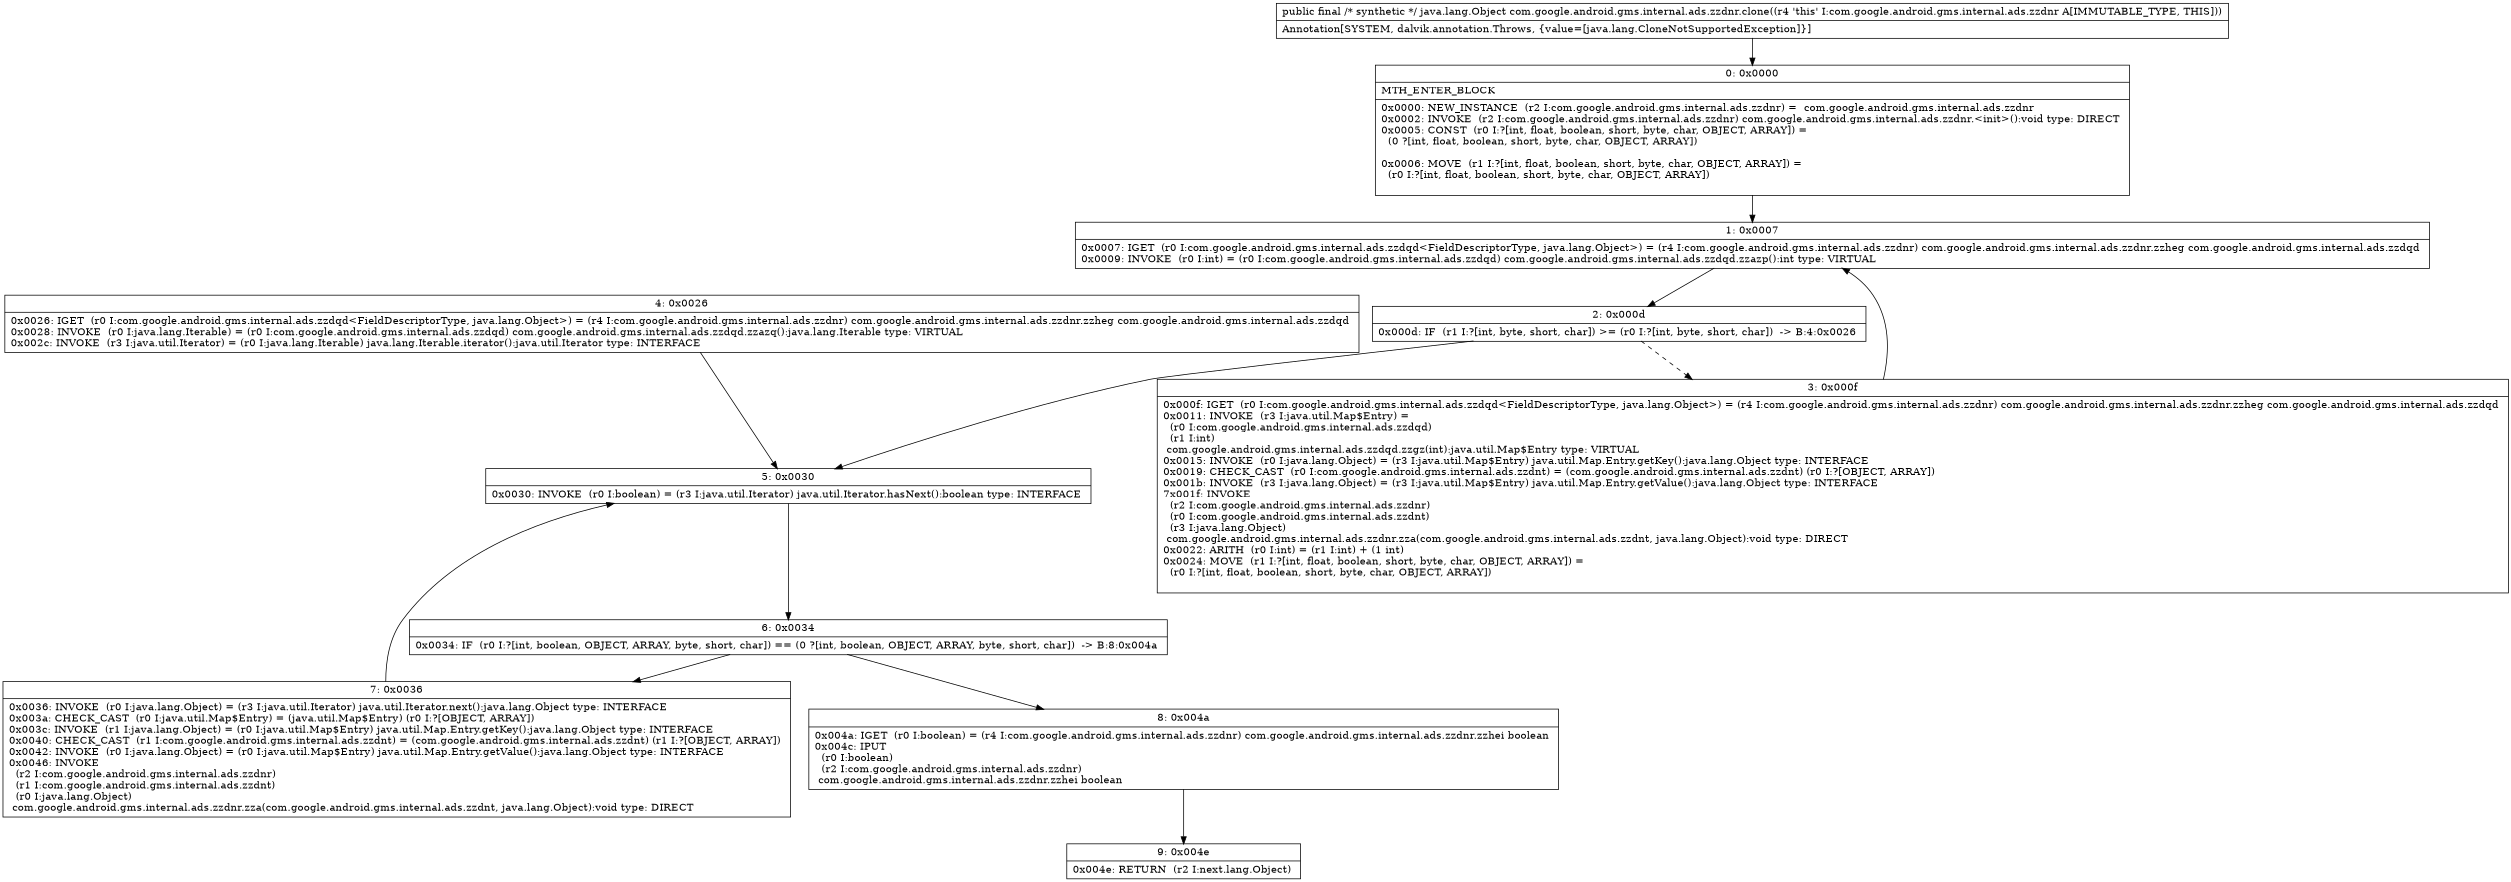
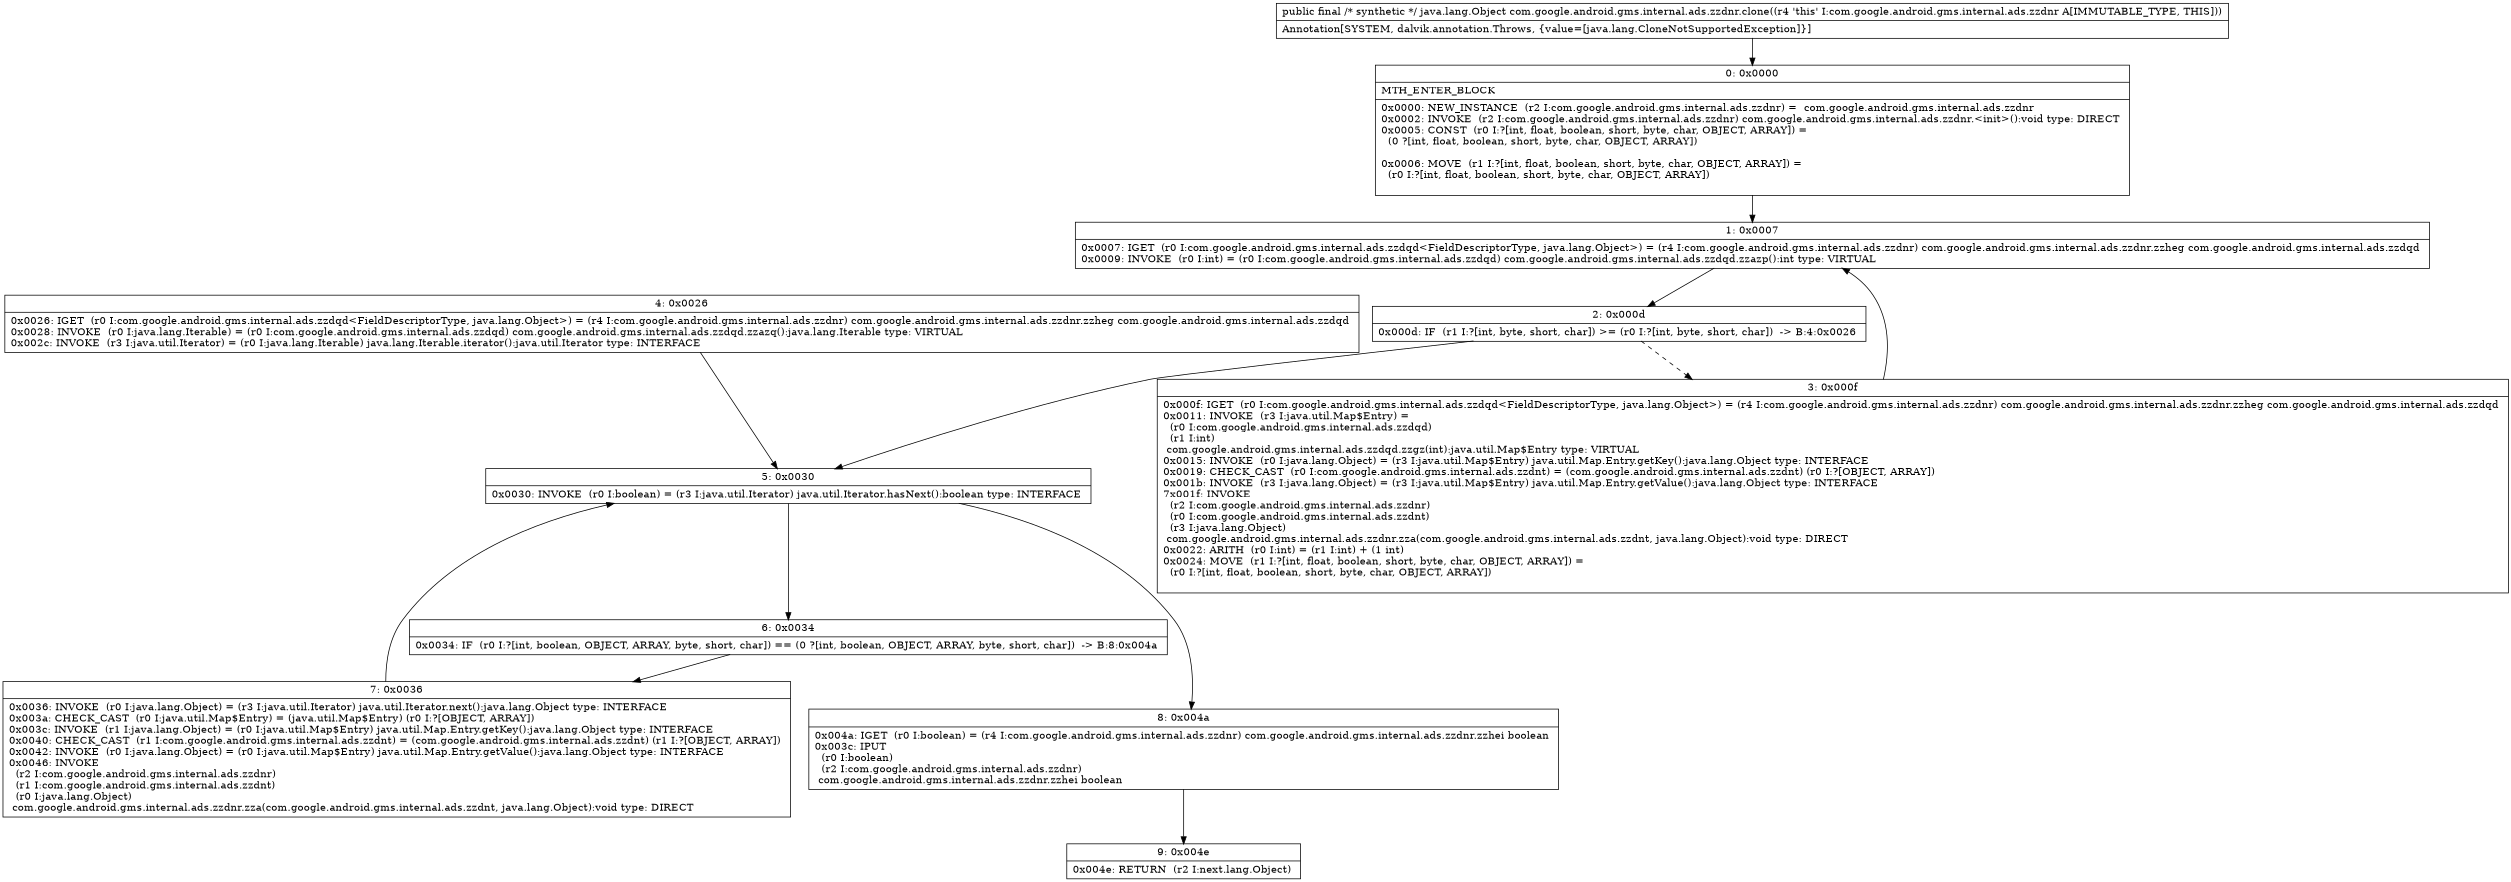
edge "6: 0x0034" -> "8: 0x004a": now "5: 0x0030" -> "8: 0x004a"
node "8: 0x004a": text "0x004c: IPUT" -> "0x003c: IPUT"
